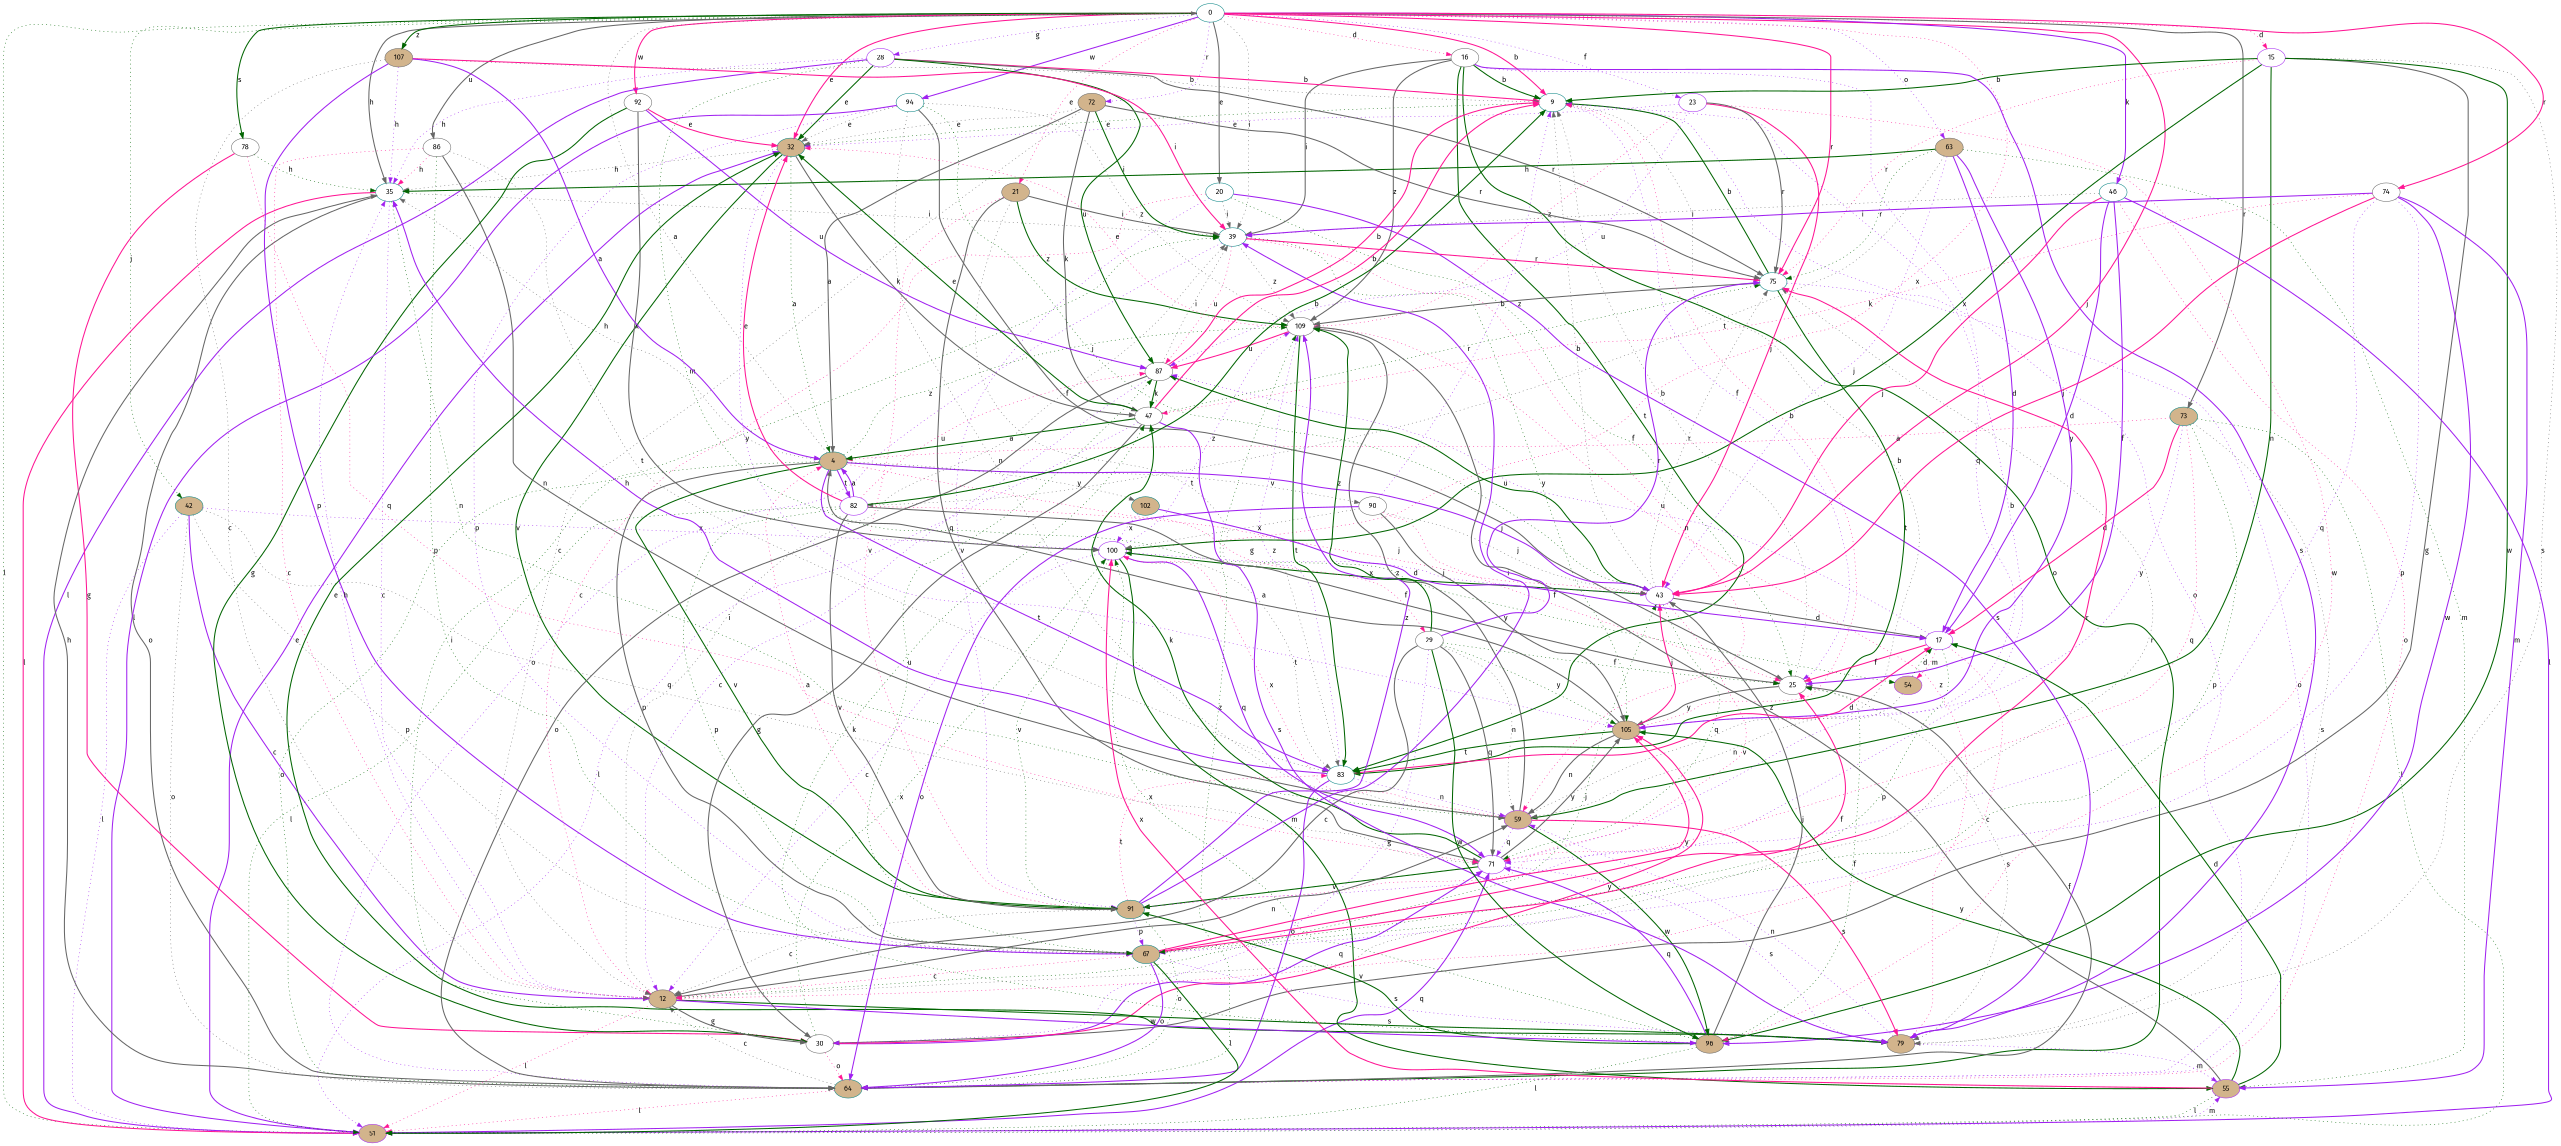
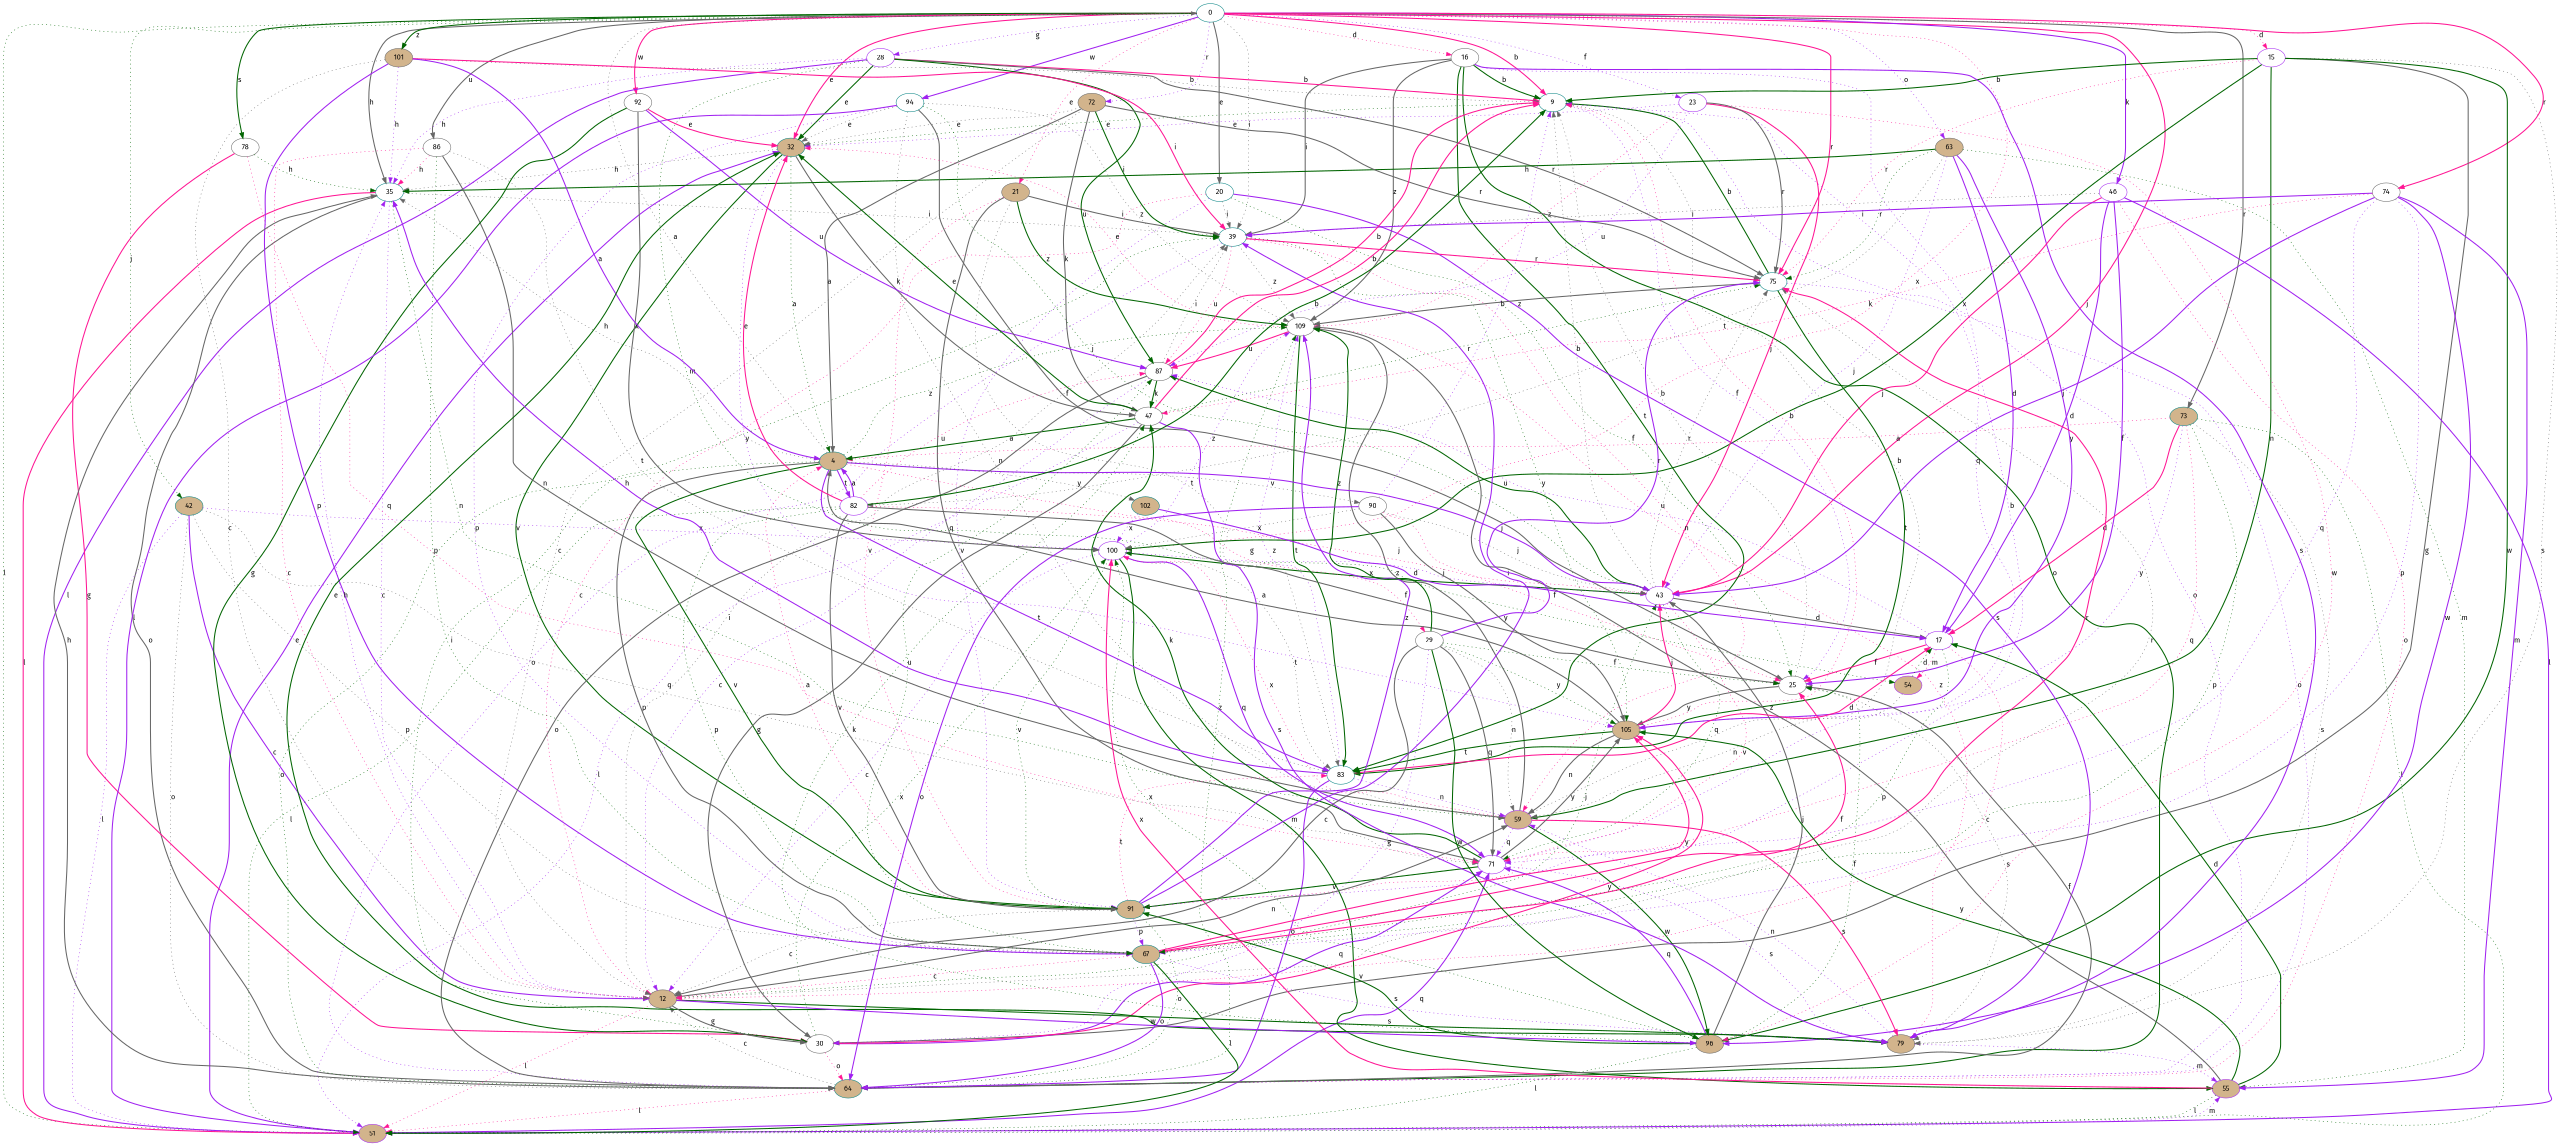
node "107": label "107" -> "101"
node "46": color teal -> purple
edge "74" -> "43": color deeppink -> purple
